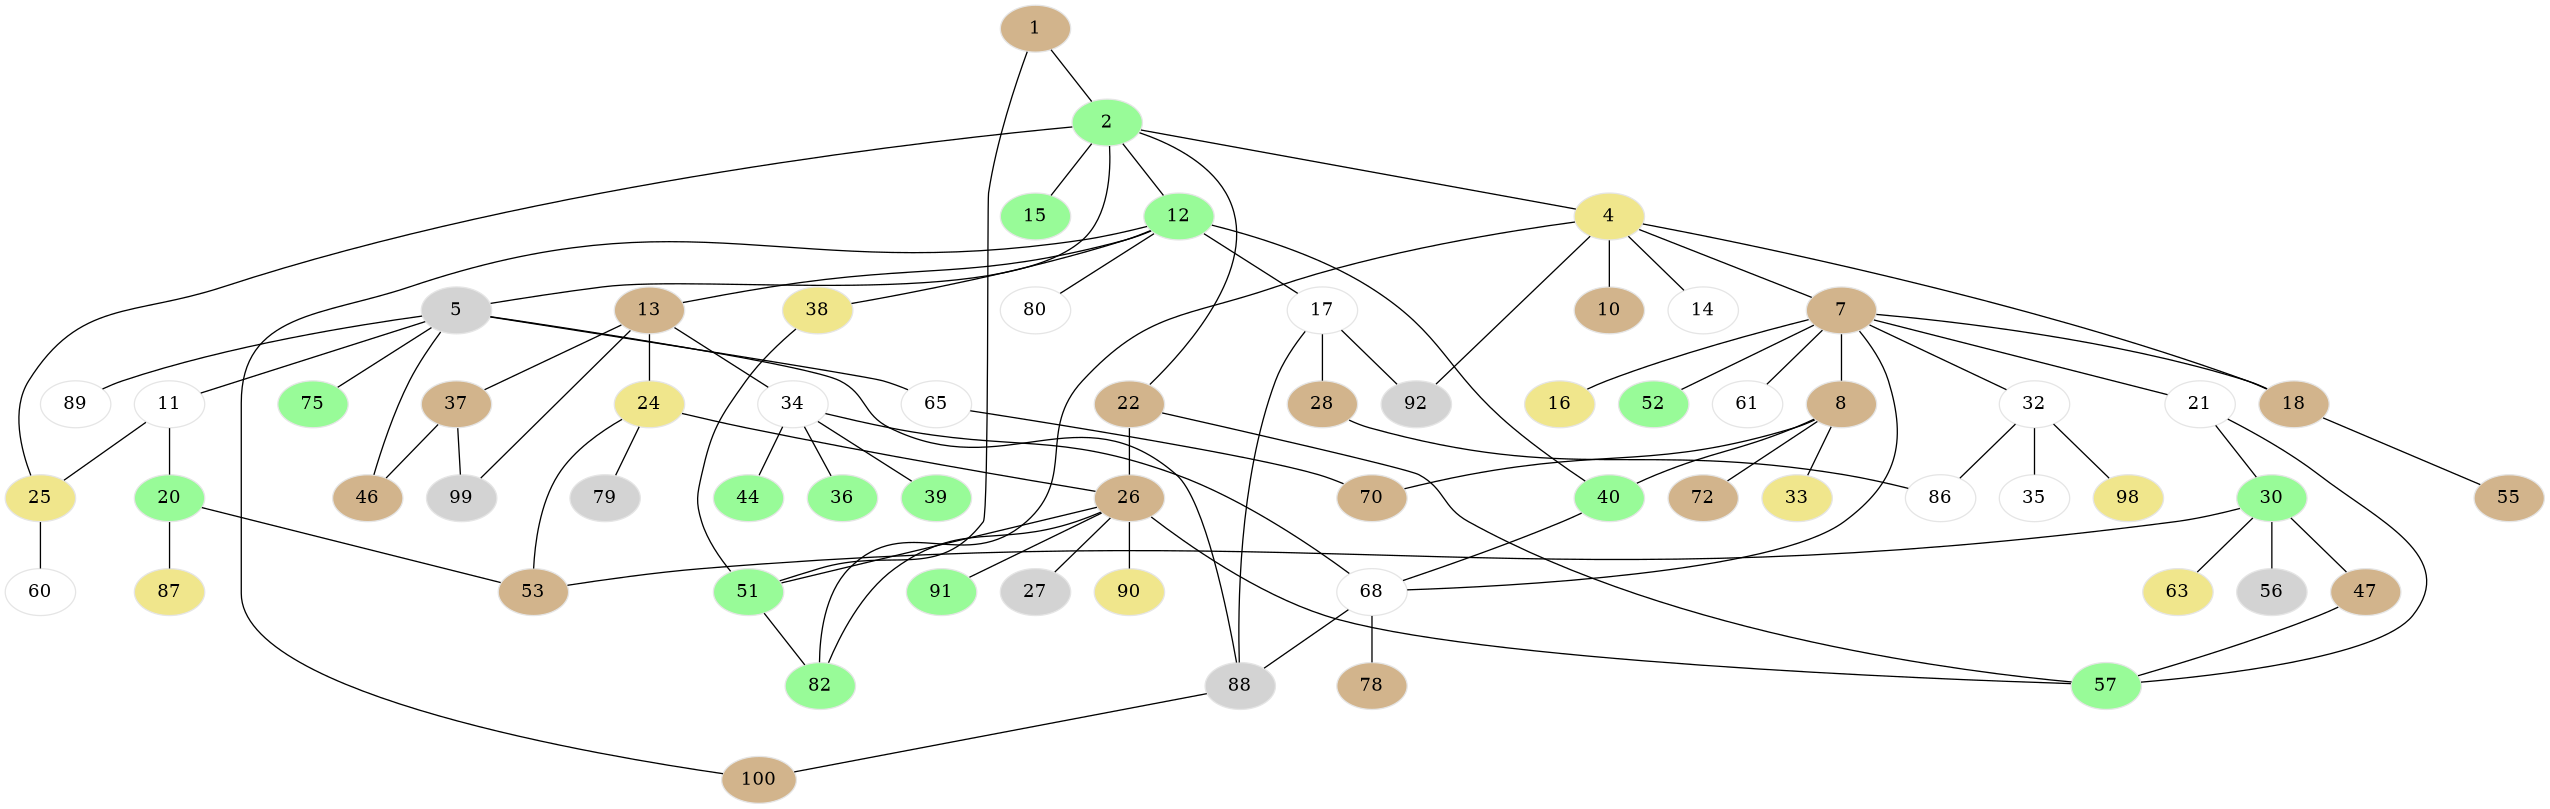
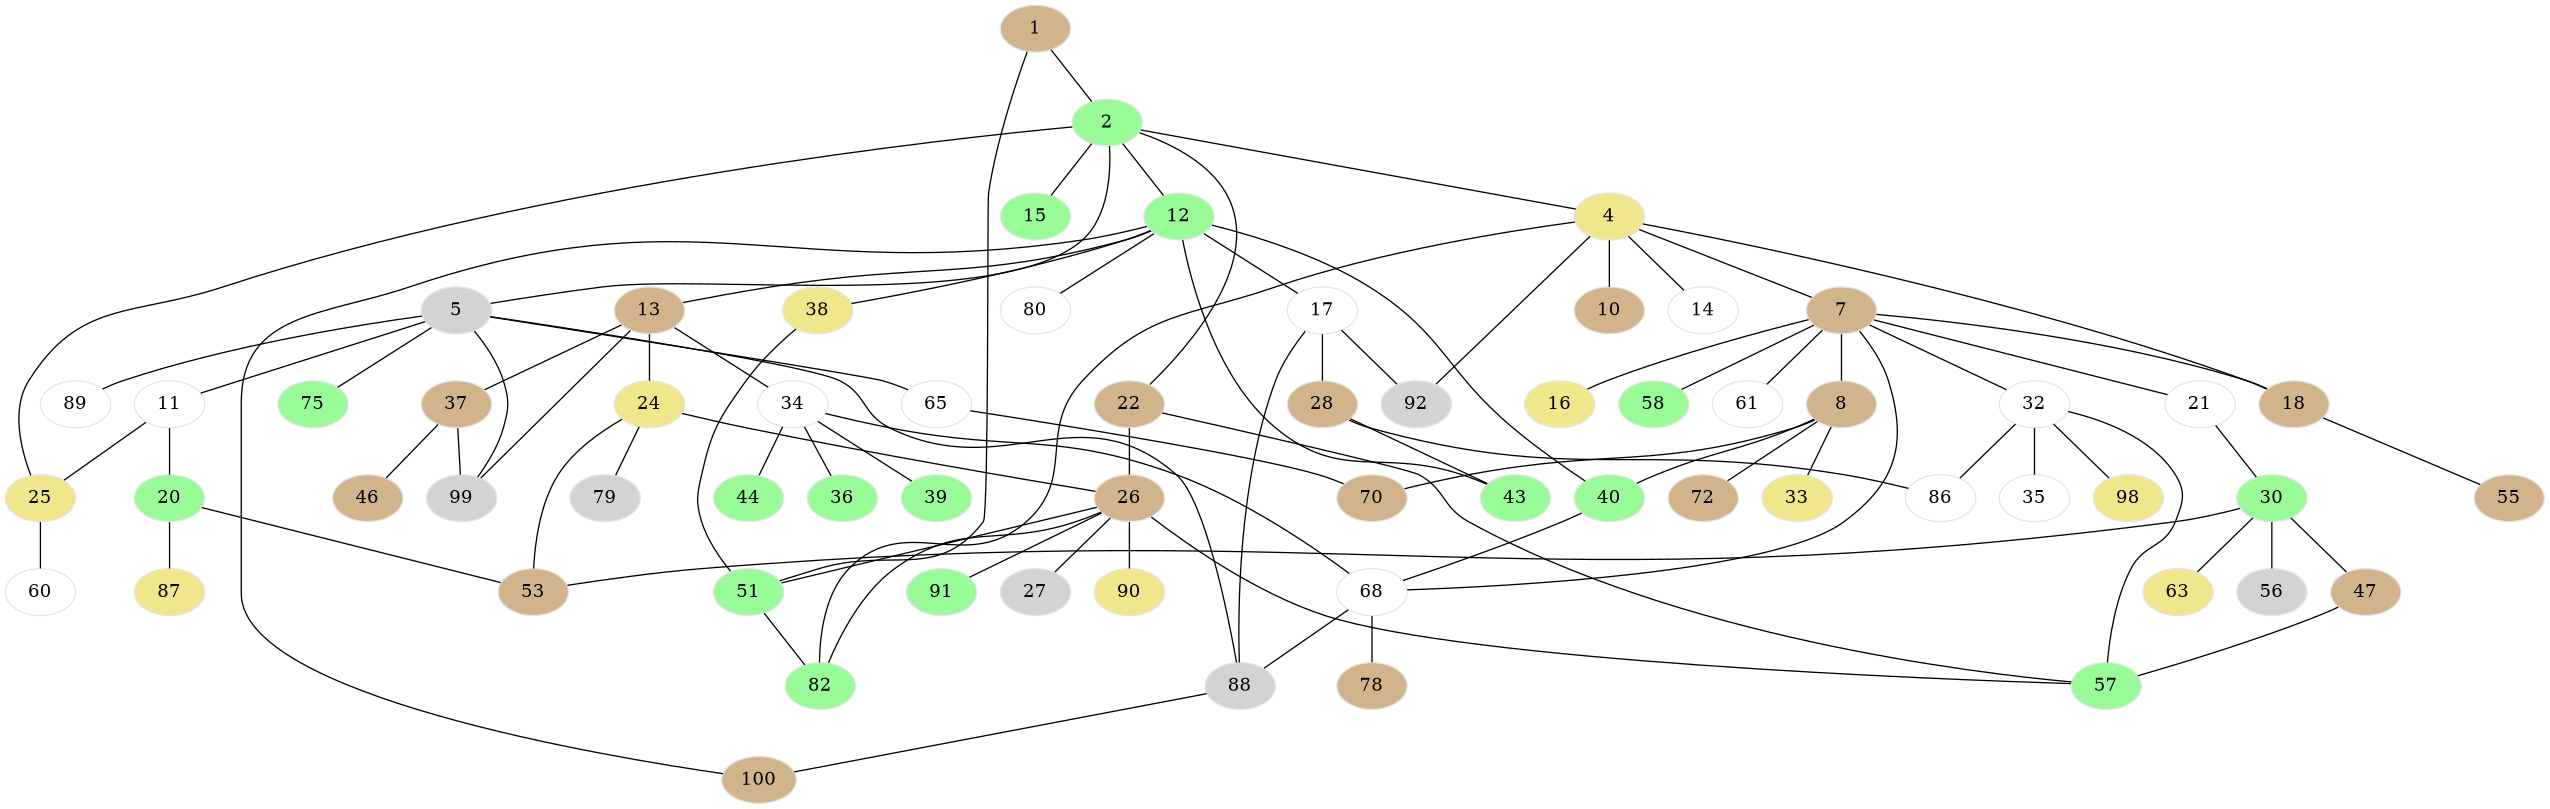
edge "5" -- "46": now "5" -- "99"
node "52": label "52" -> "58"
node "43": added
edge "21" -- "57": now "32" -- "57"
